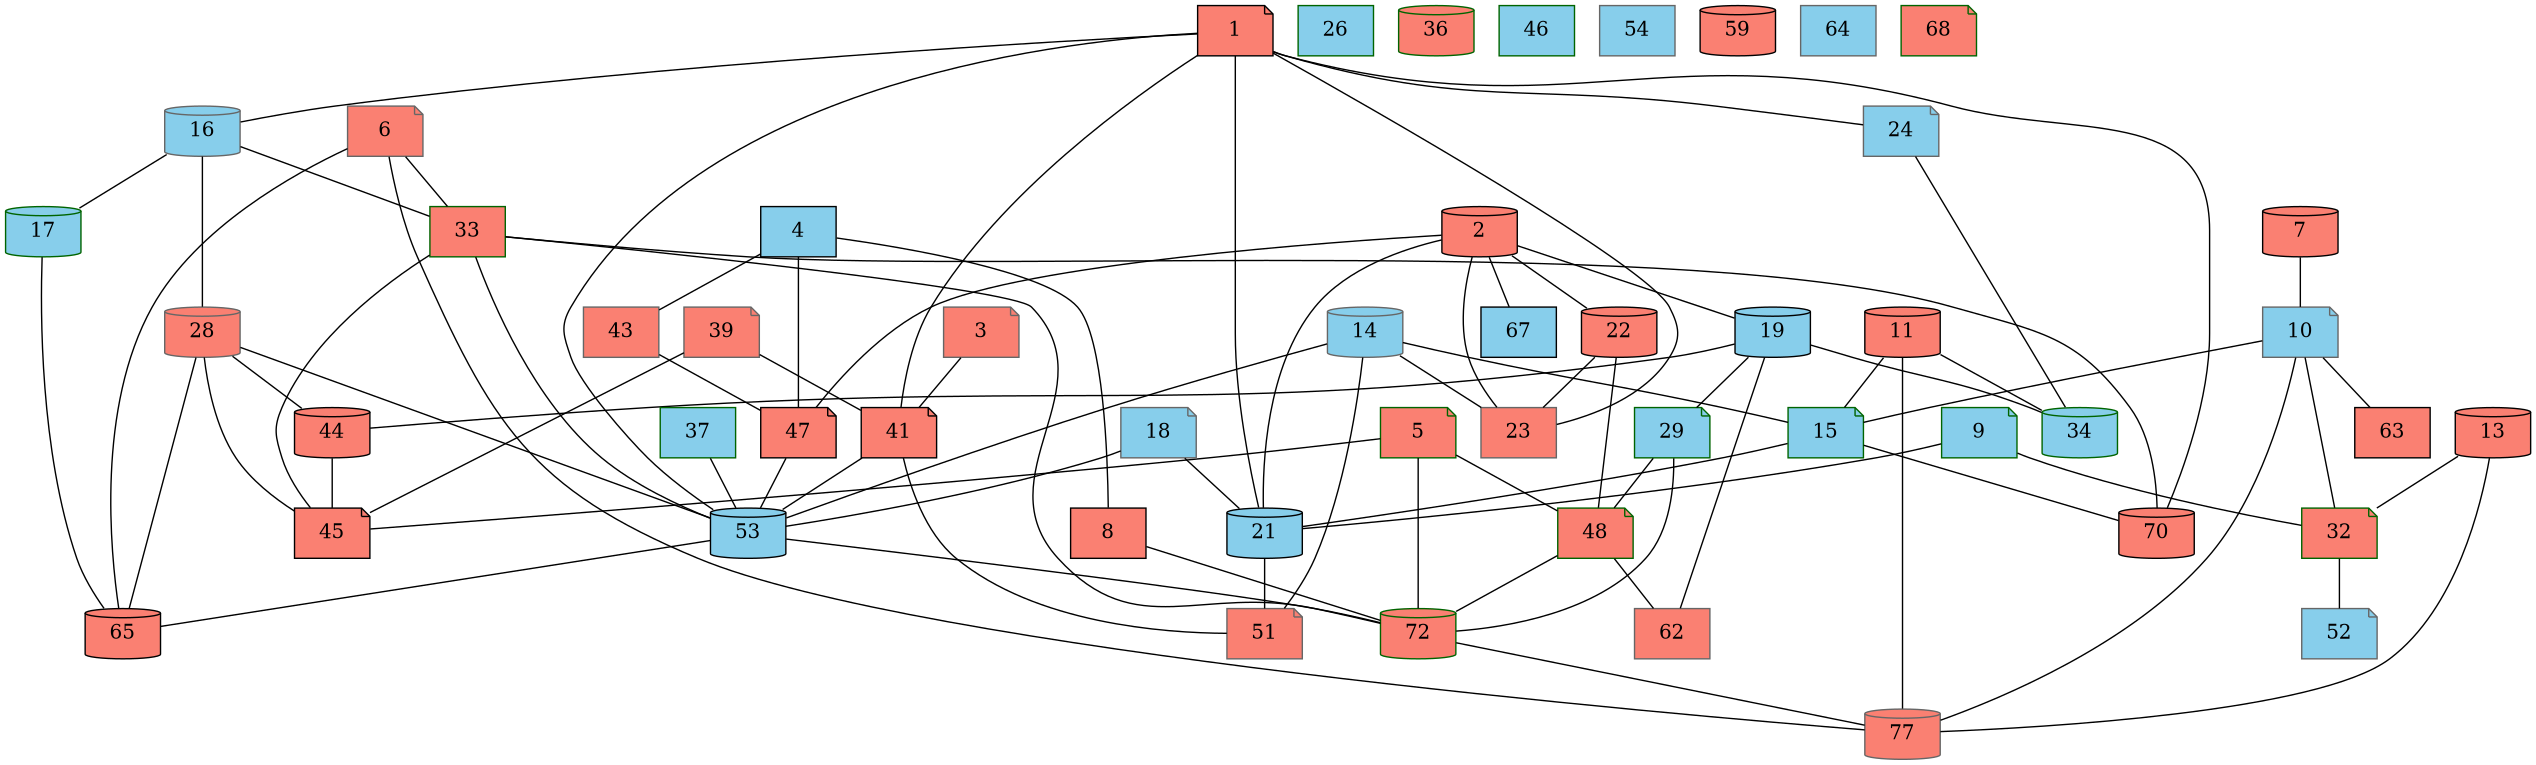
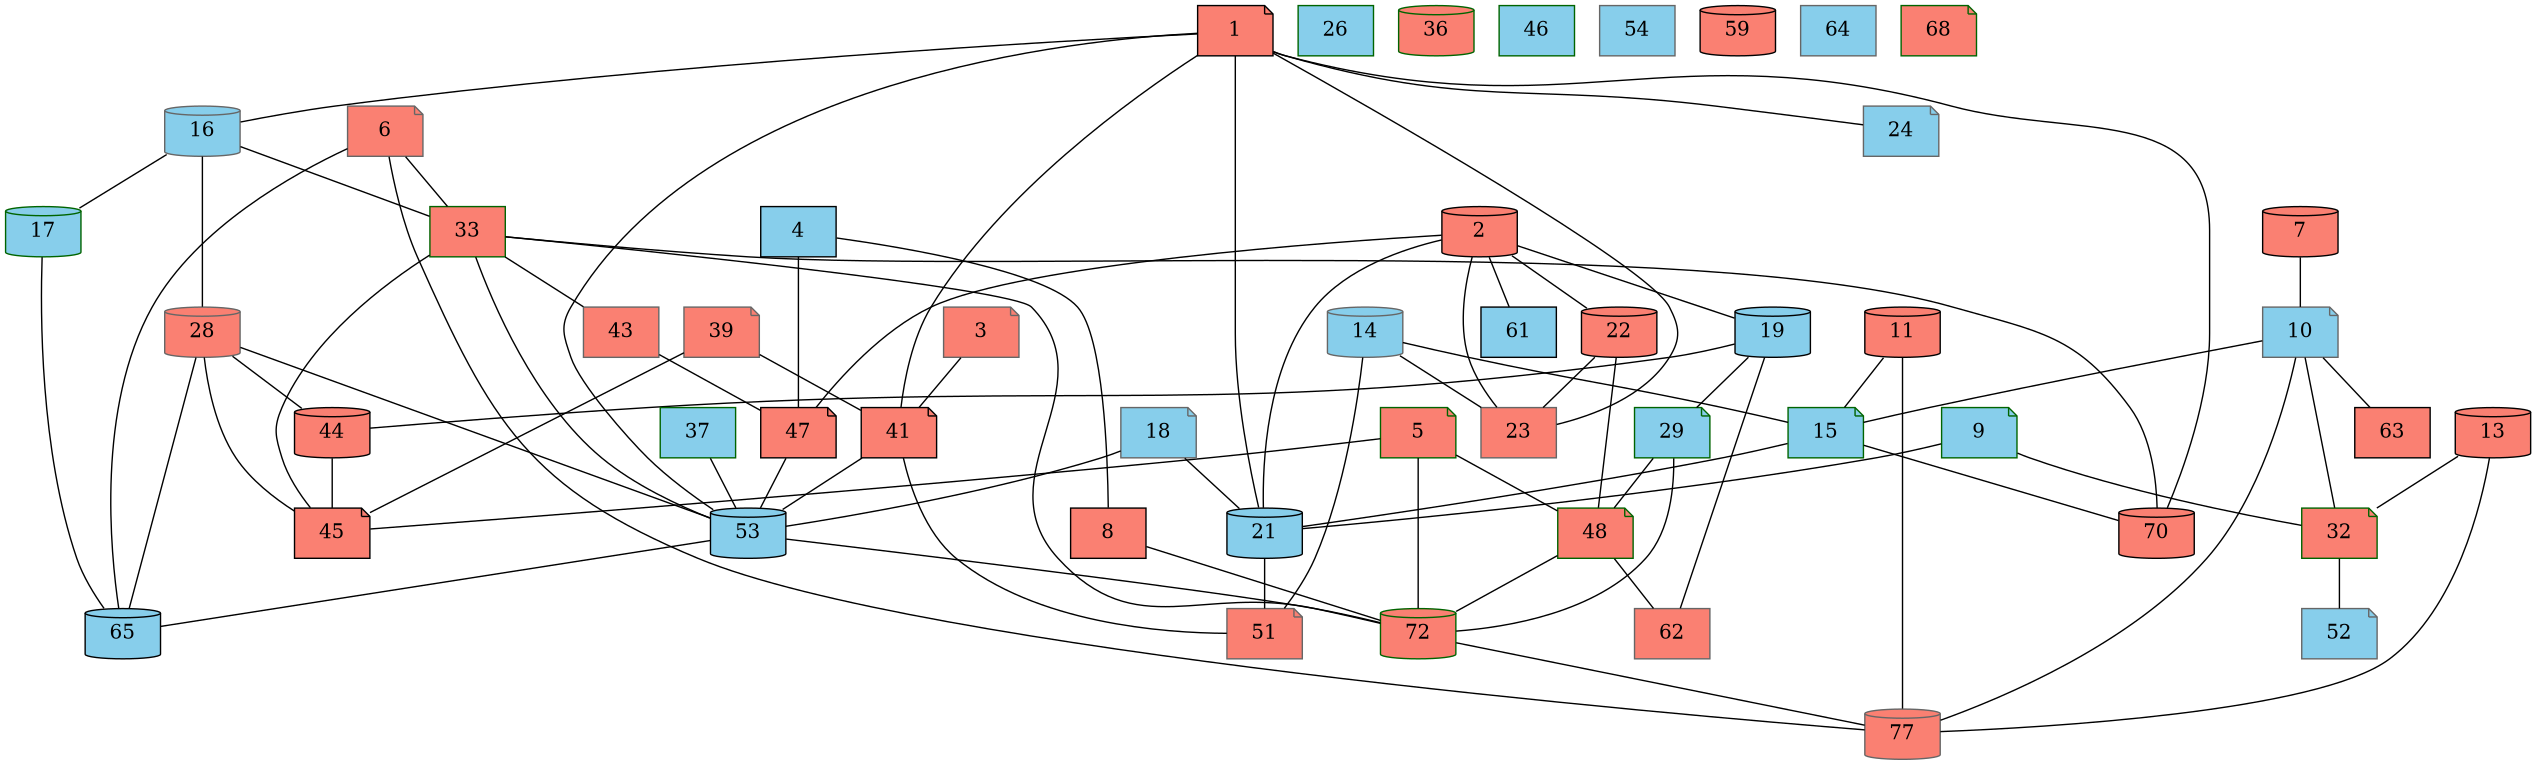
edge "4" -- "43": now "33" -- "43"
node "67": label "67" -> "61"
edge "14" -- "53": removed
node "34": removed
node "65": fillcolor salmon -> skyblue
